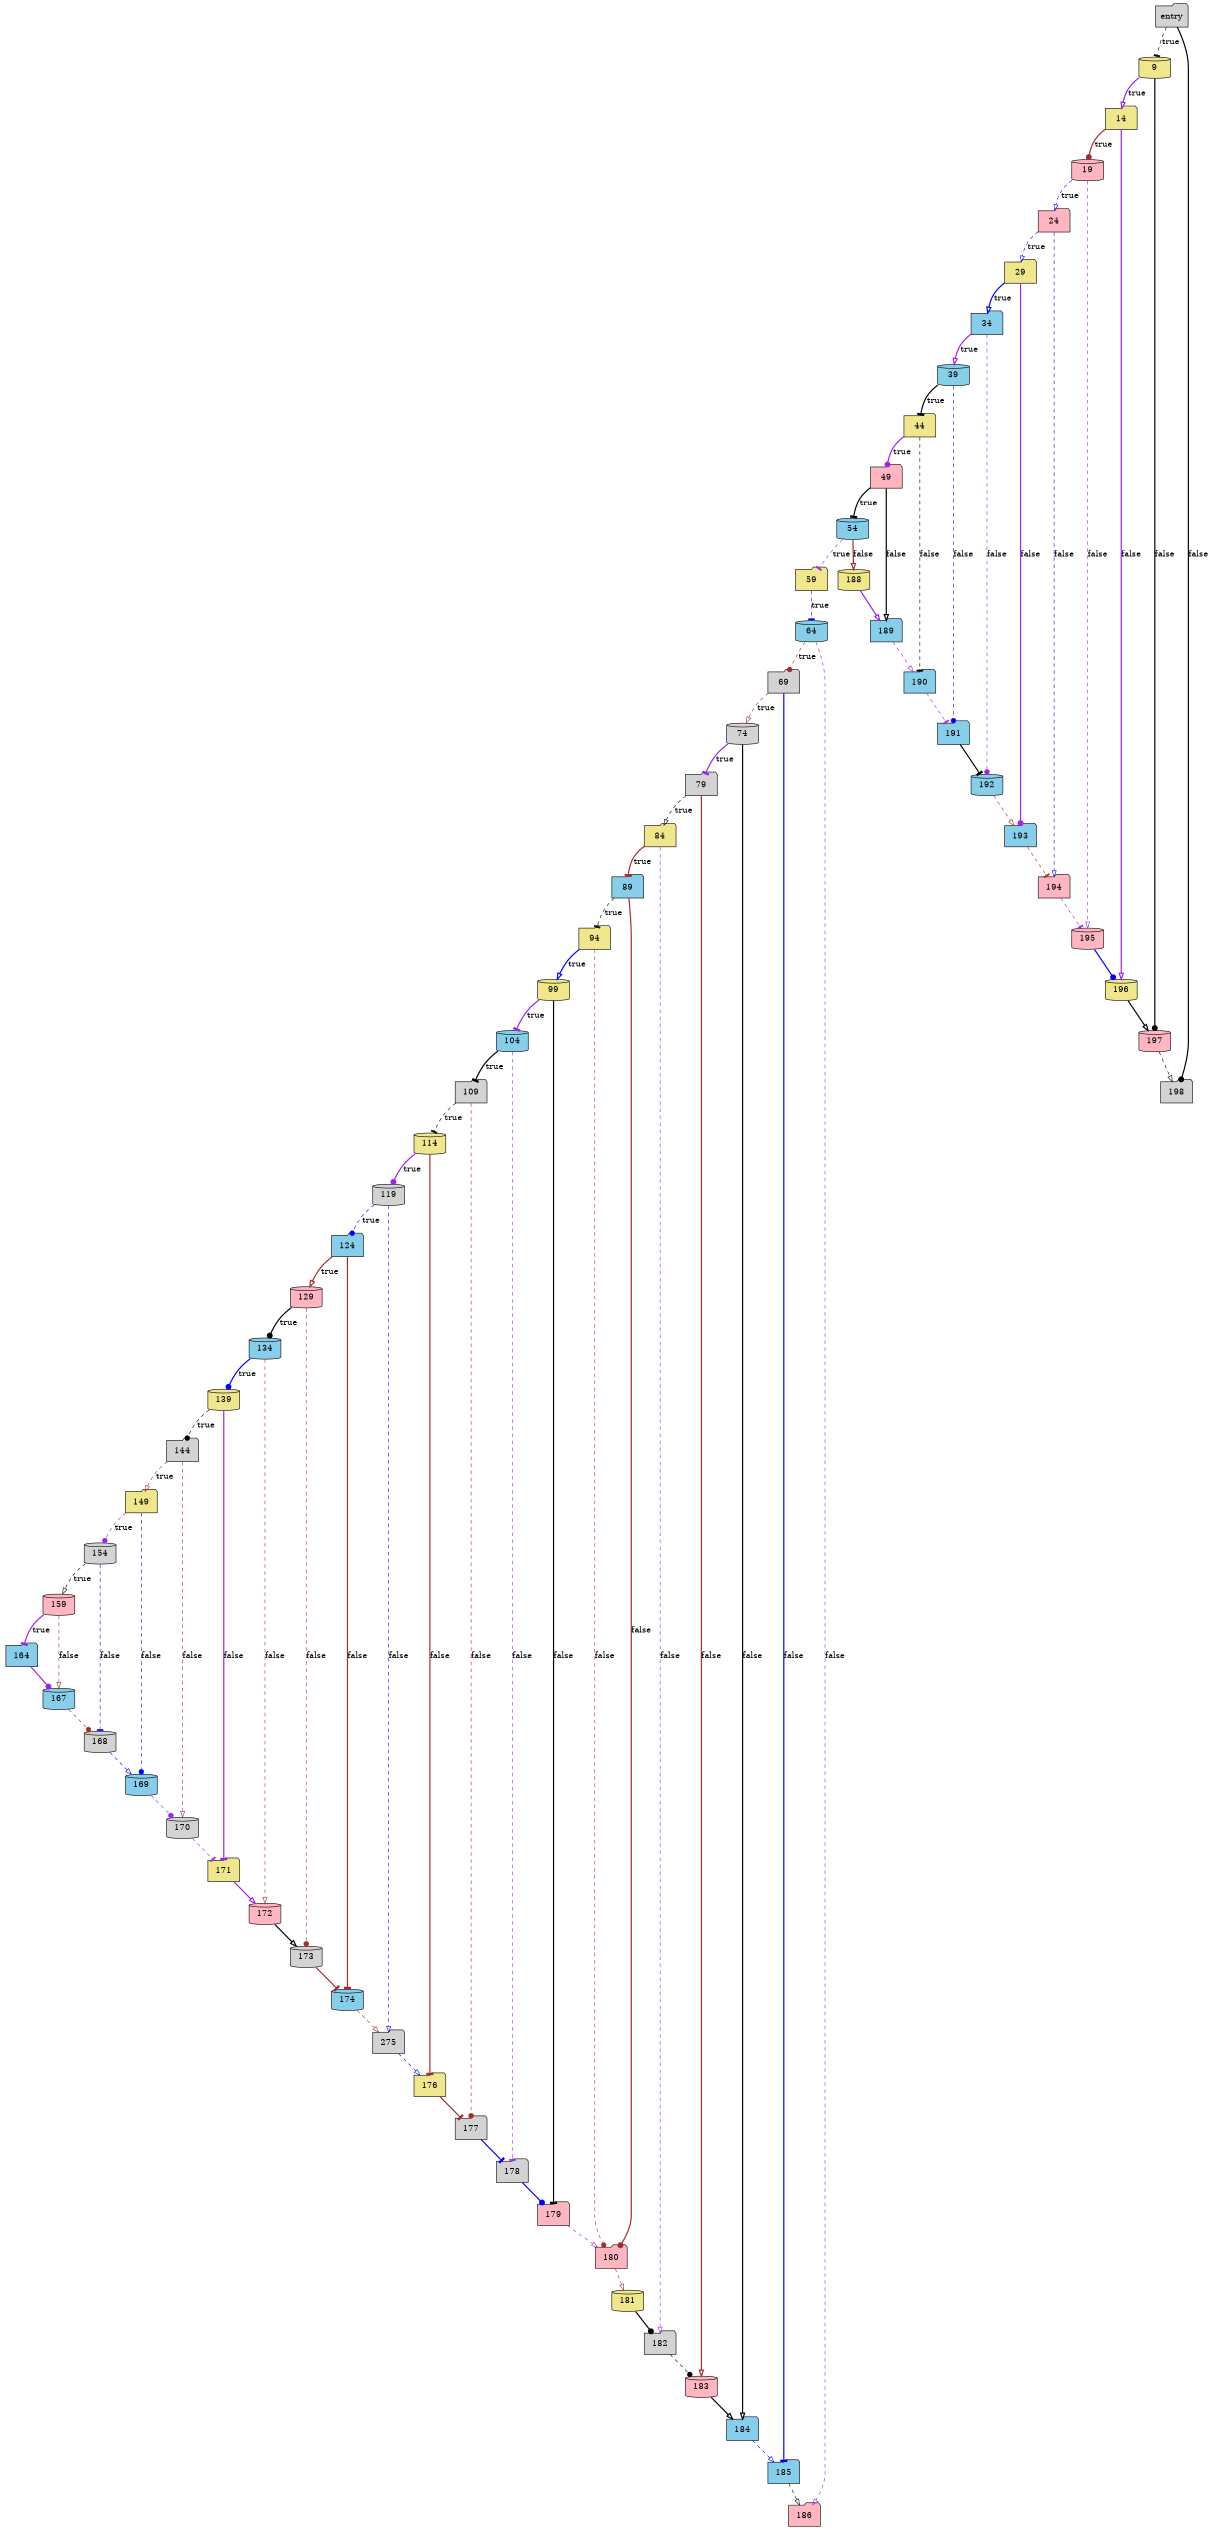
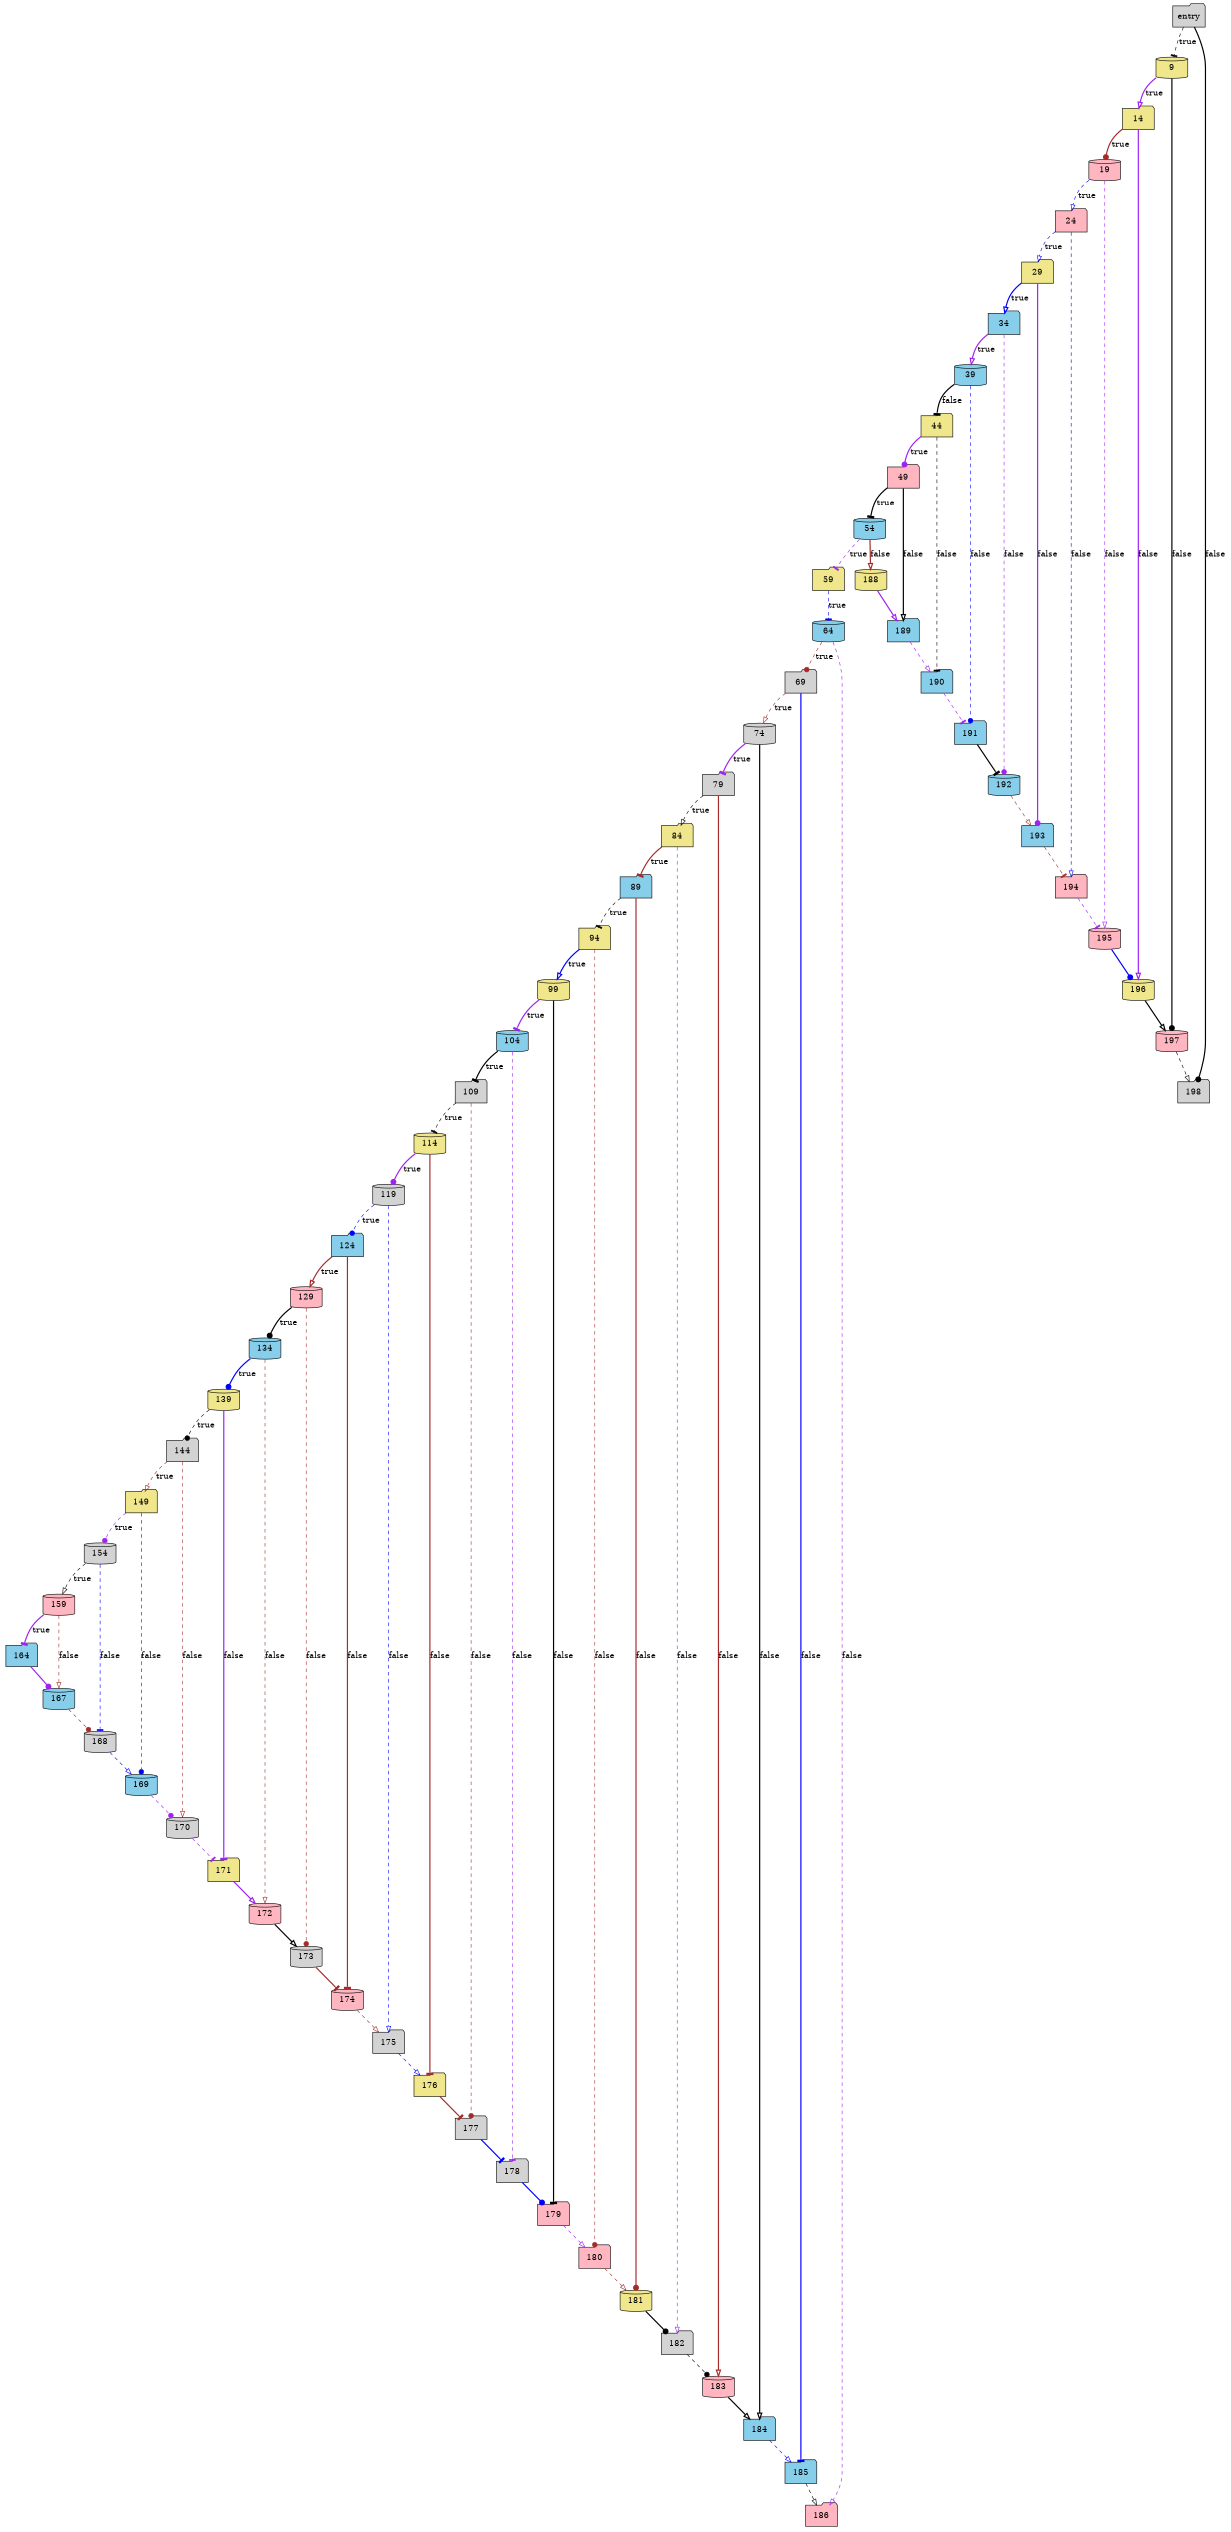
edge "39" -> "44": label "true" -> "false"
edge "89" -> "180": now "89" -> "181"
node "174": fillcolor skyblue -> lightpink
node "275": label "275" -> "175"
